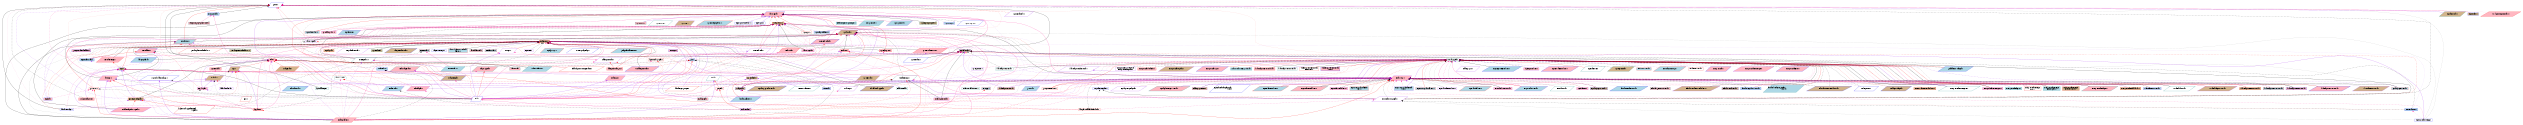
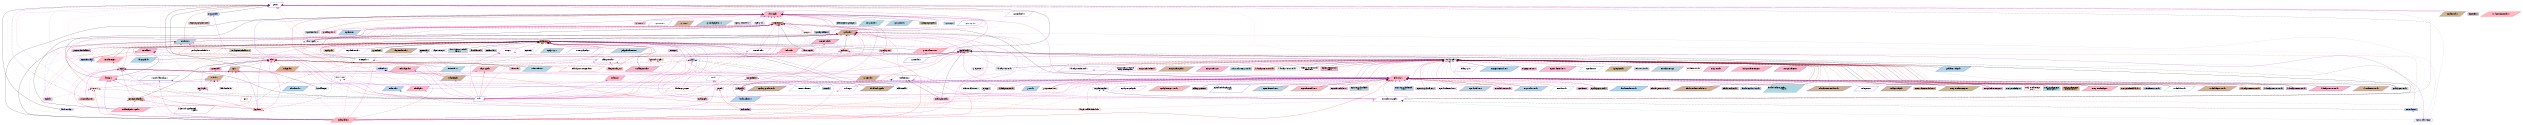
node "IProceduralMeshComponent Plugin.h": label "IProceduralMeshComponent Plugin.h" -> "ChaosSolverEditorPlugin Plugin.h"
node "IDisplayClusterColorGrading.h": fillcolor white -> tan
